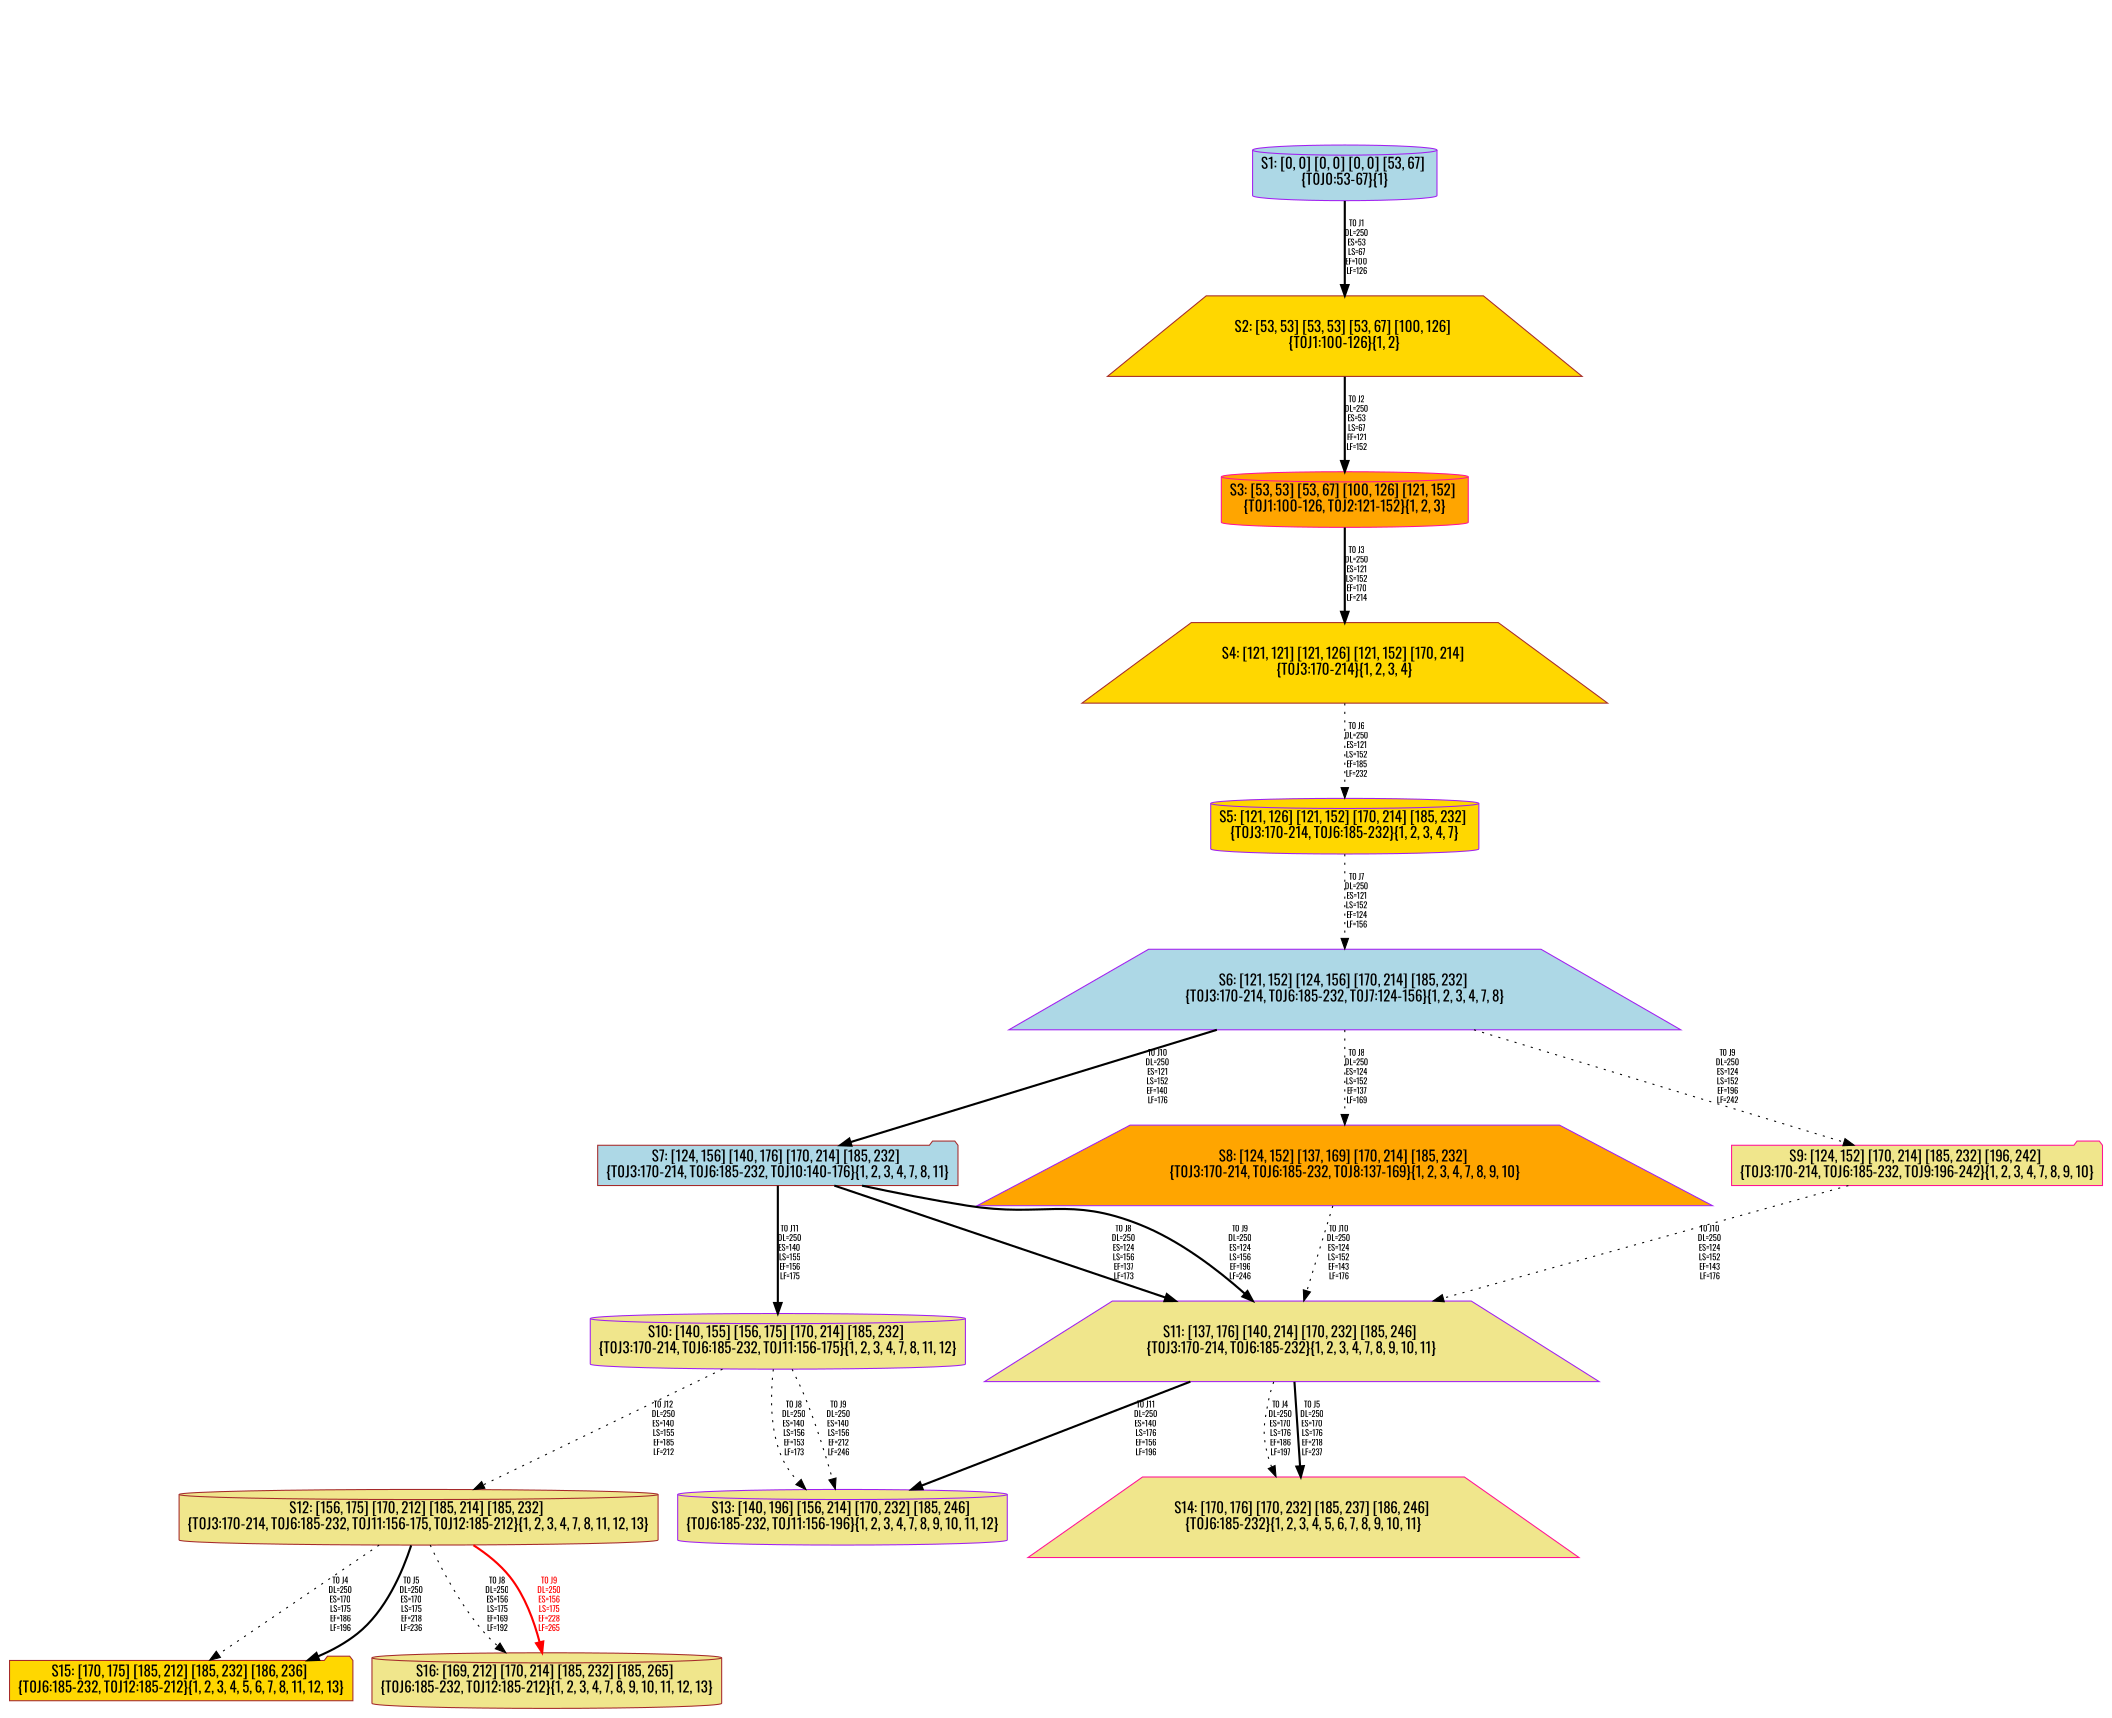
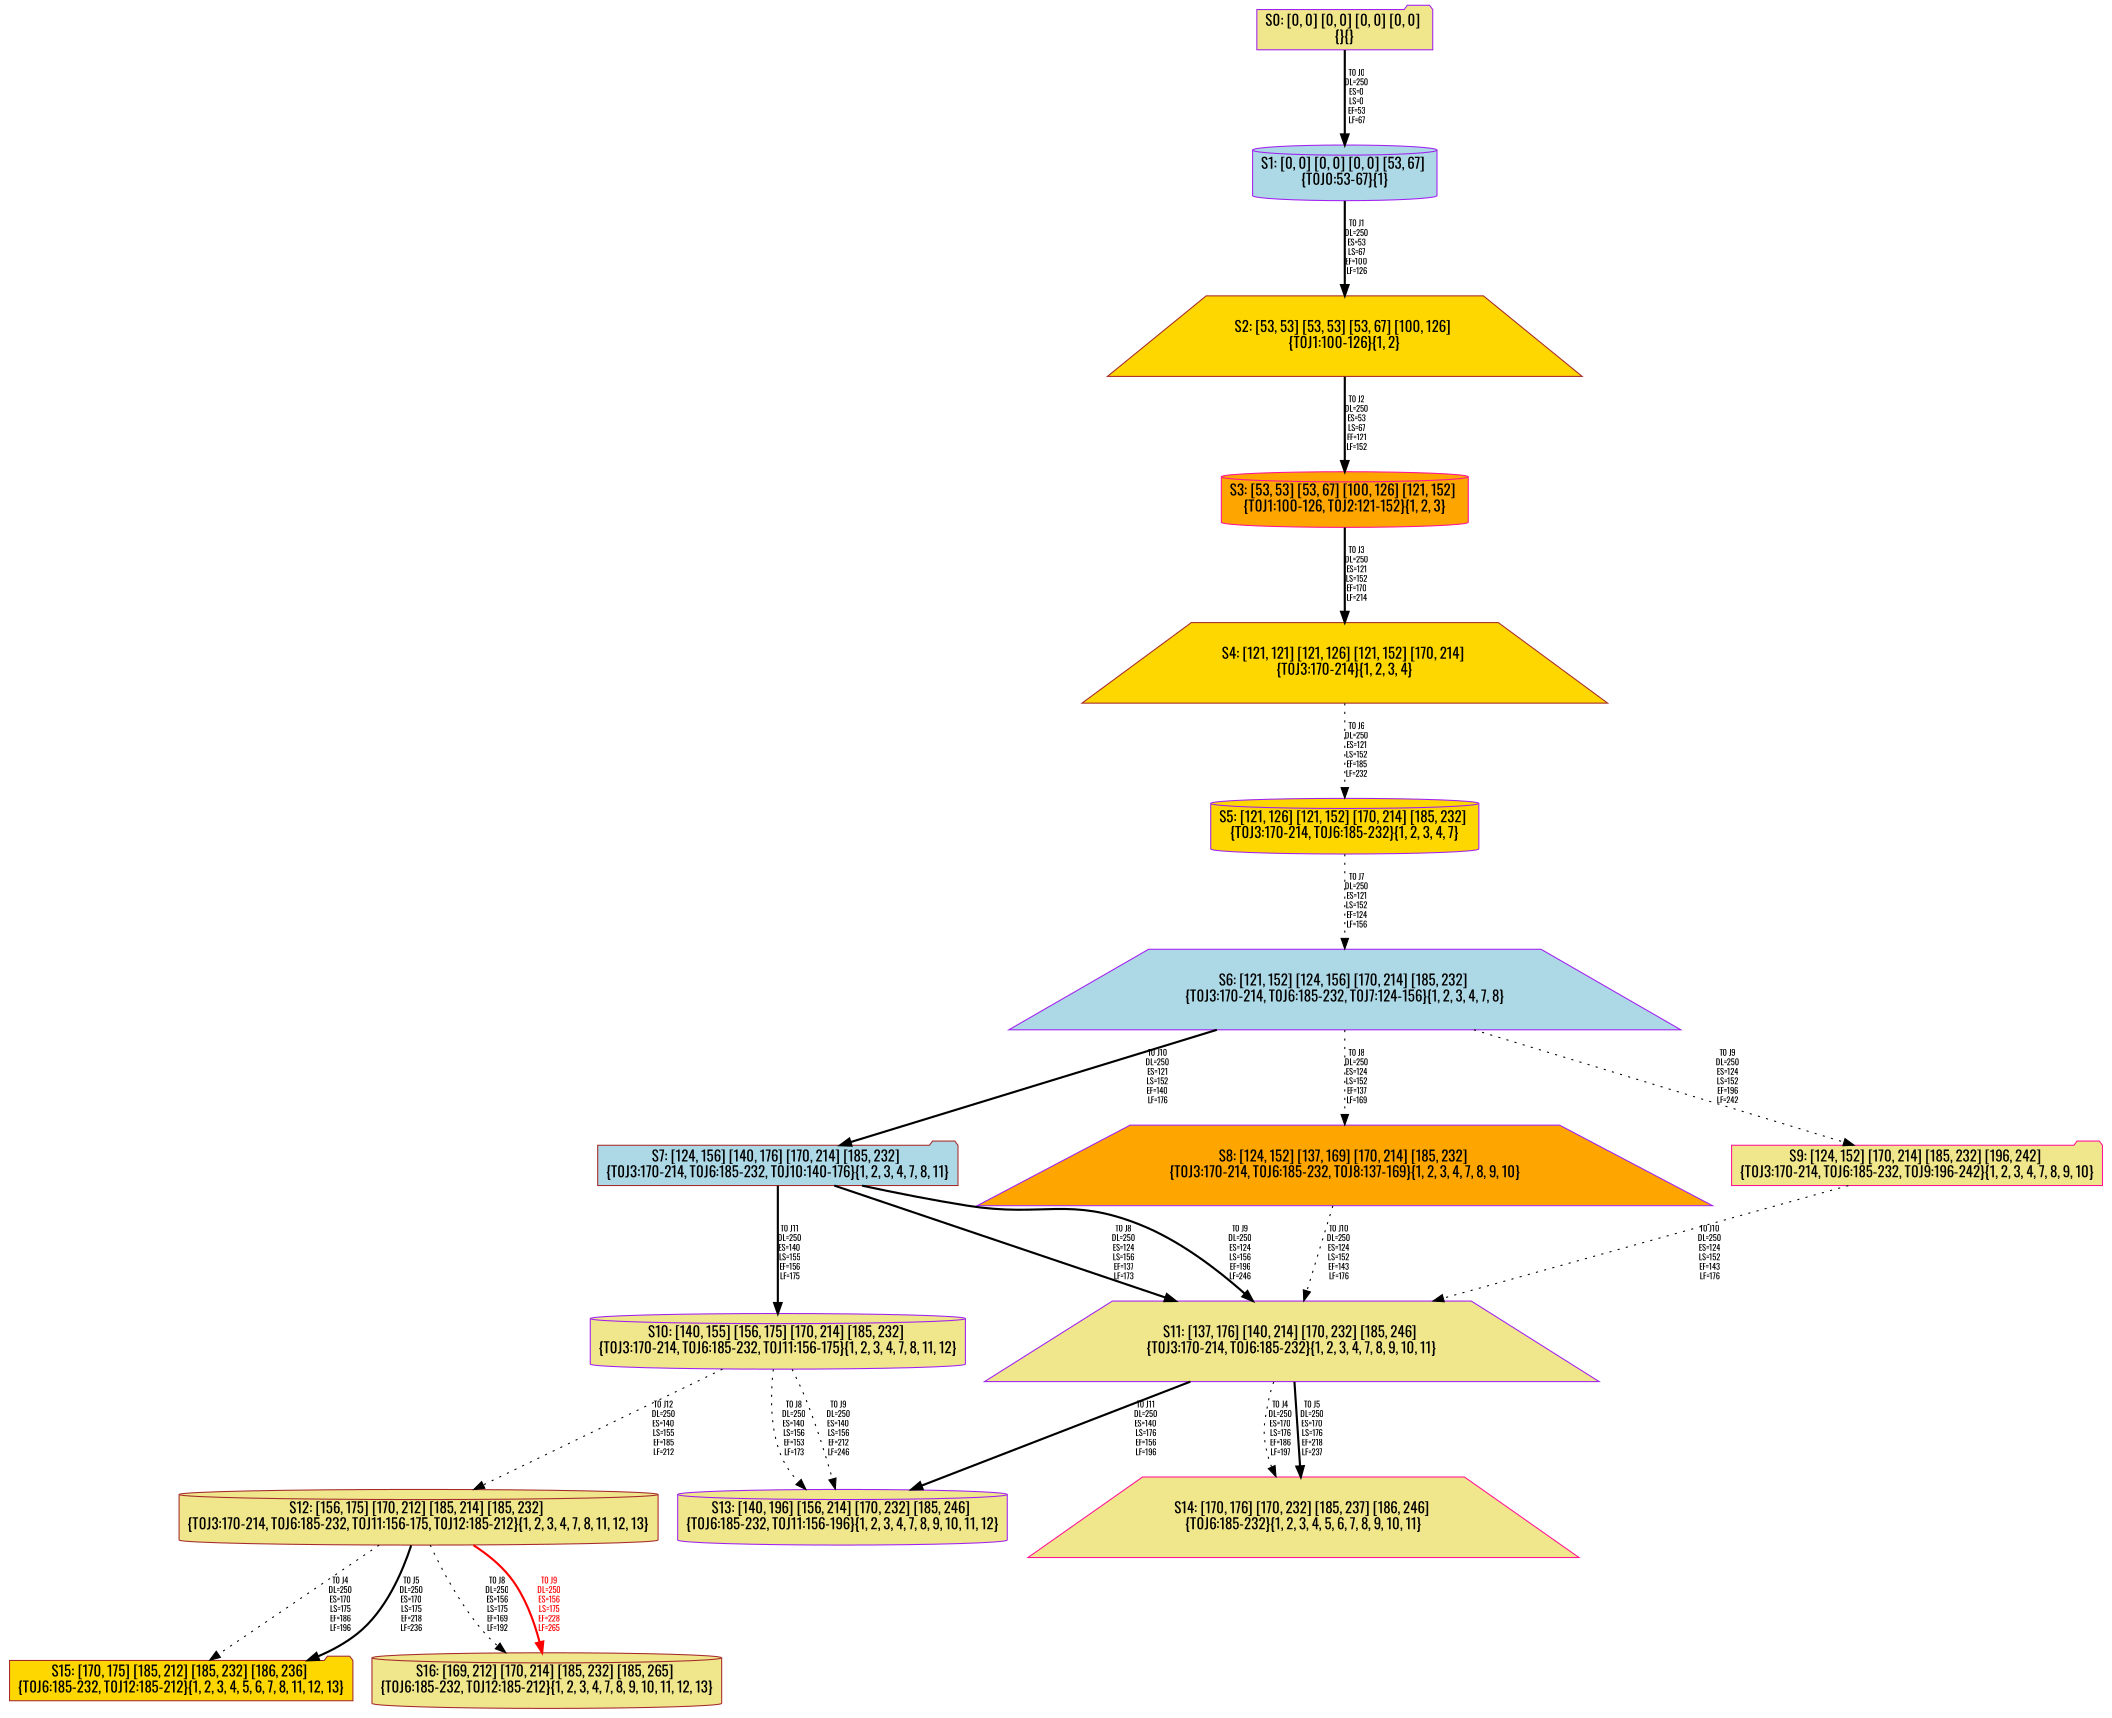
node "S0: [0, 0] [0, 0] [0, 0] [0, 0] {}{}": added
